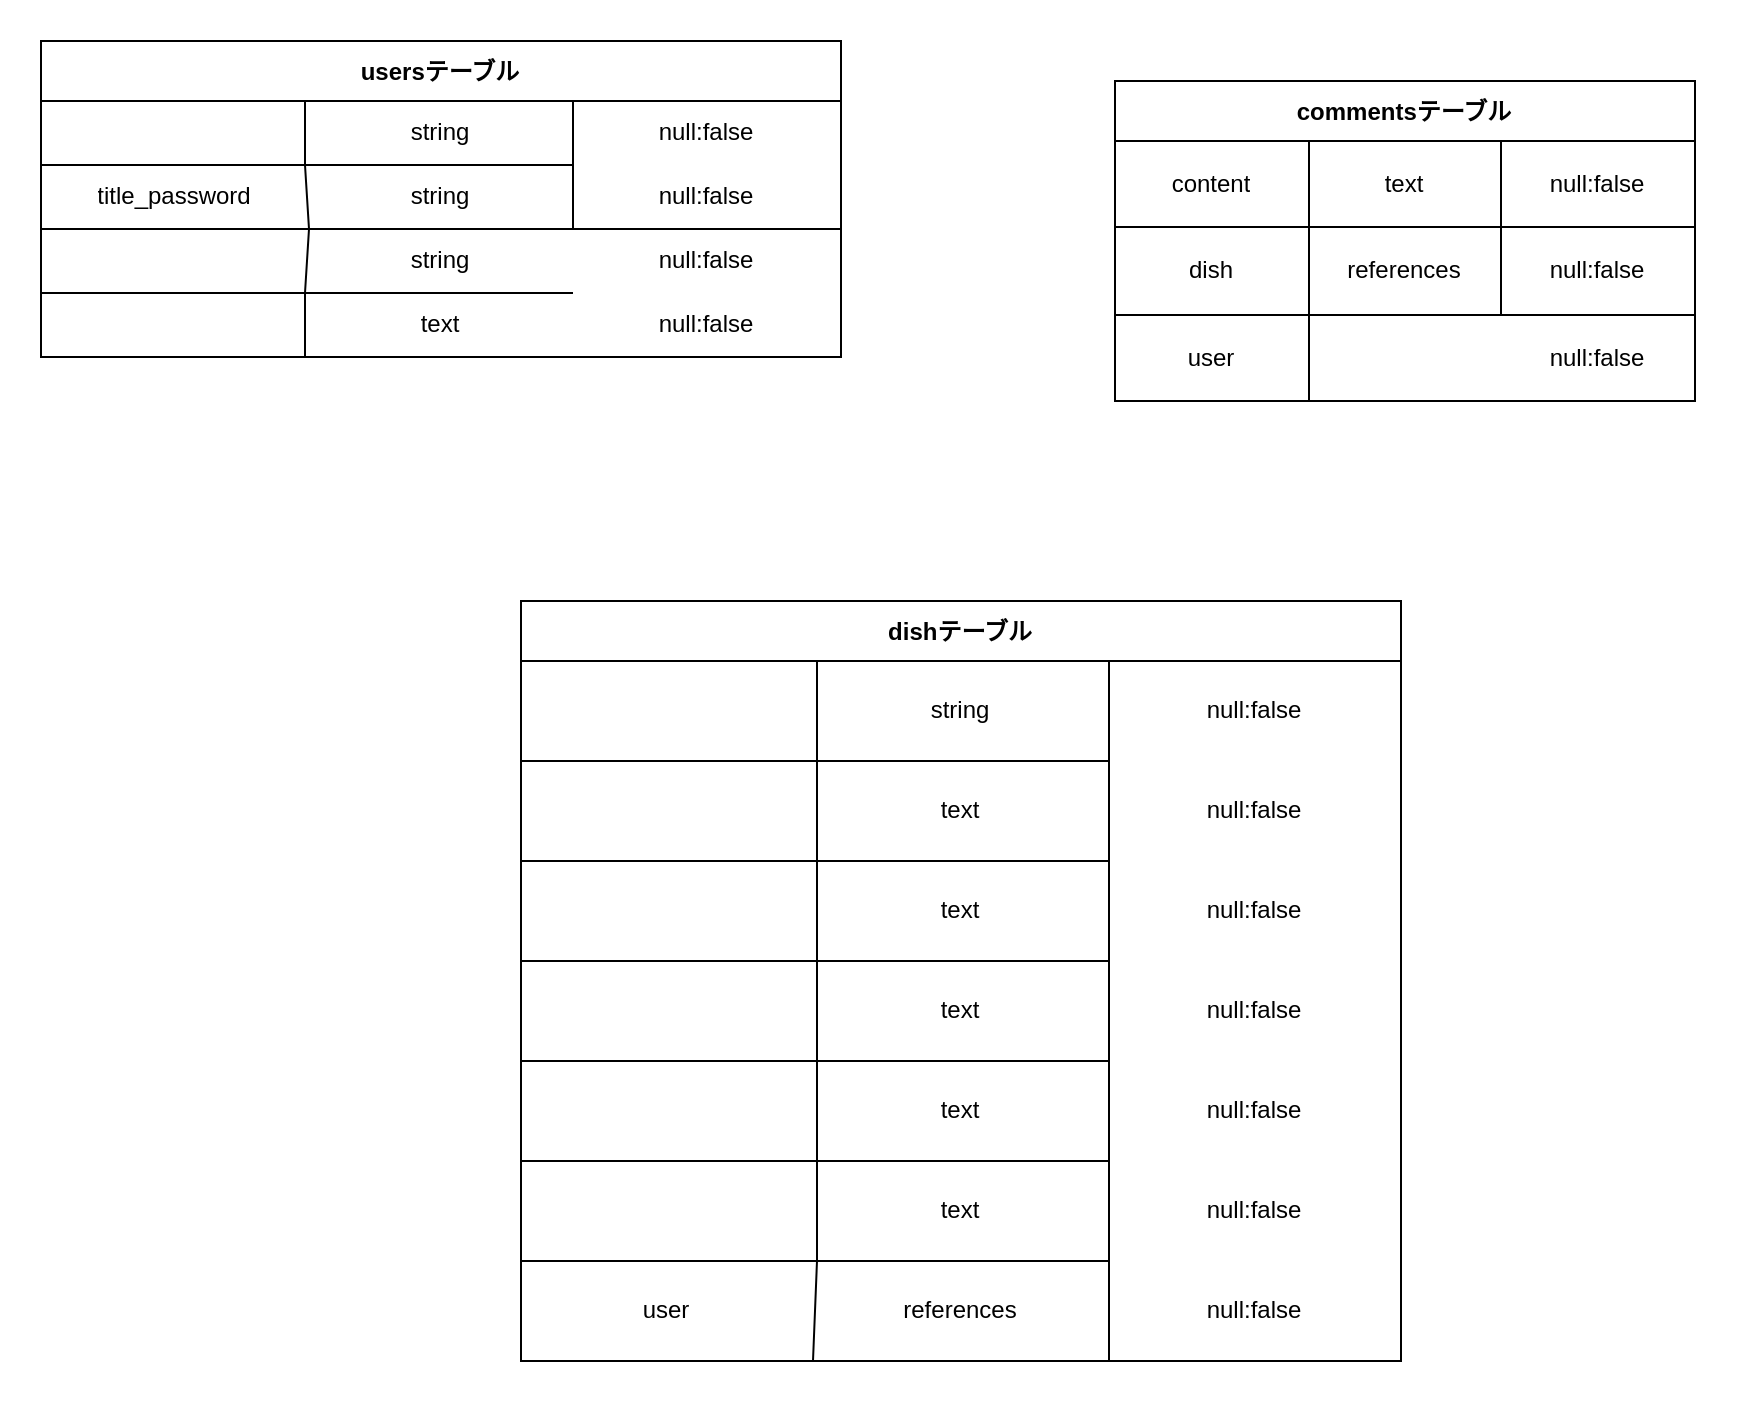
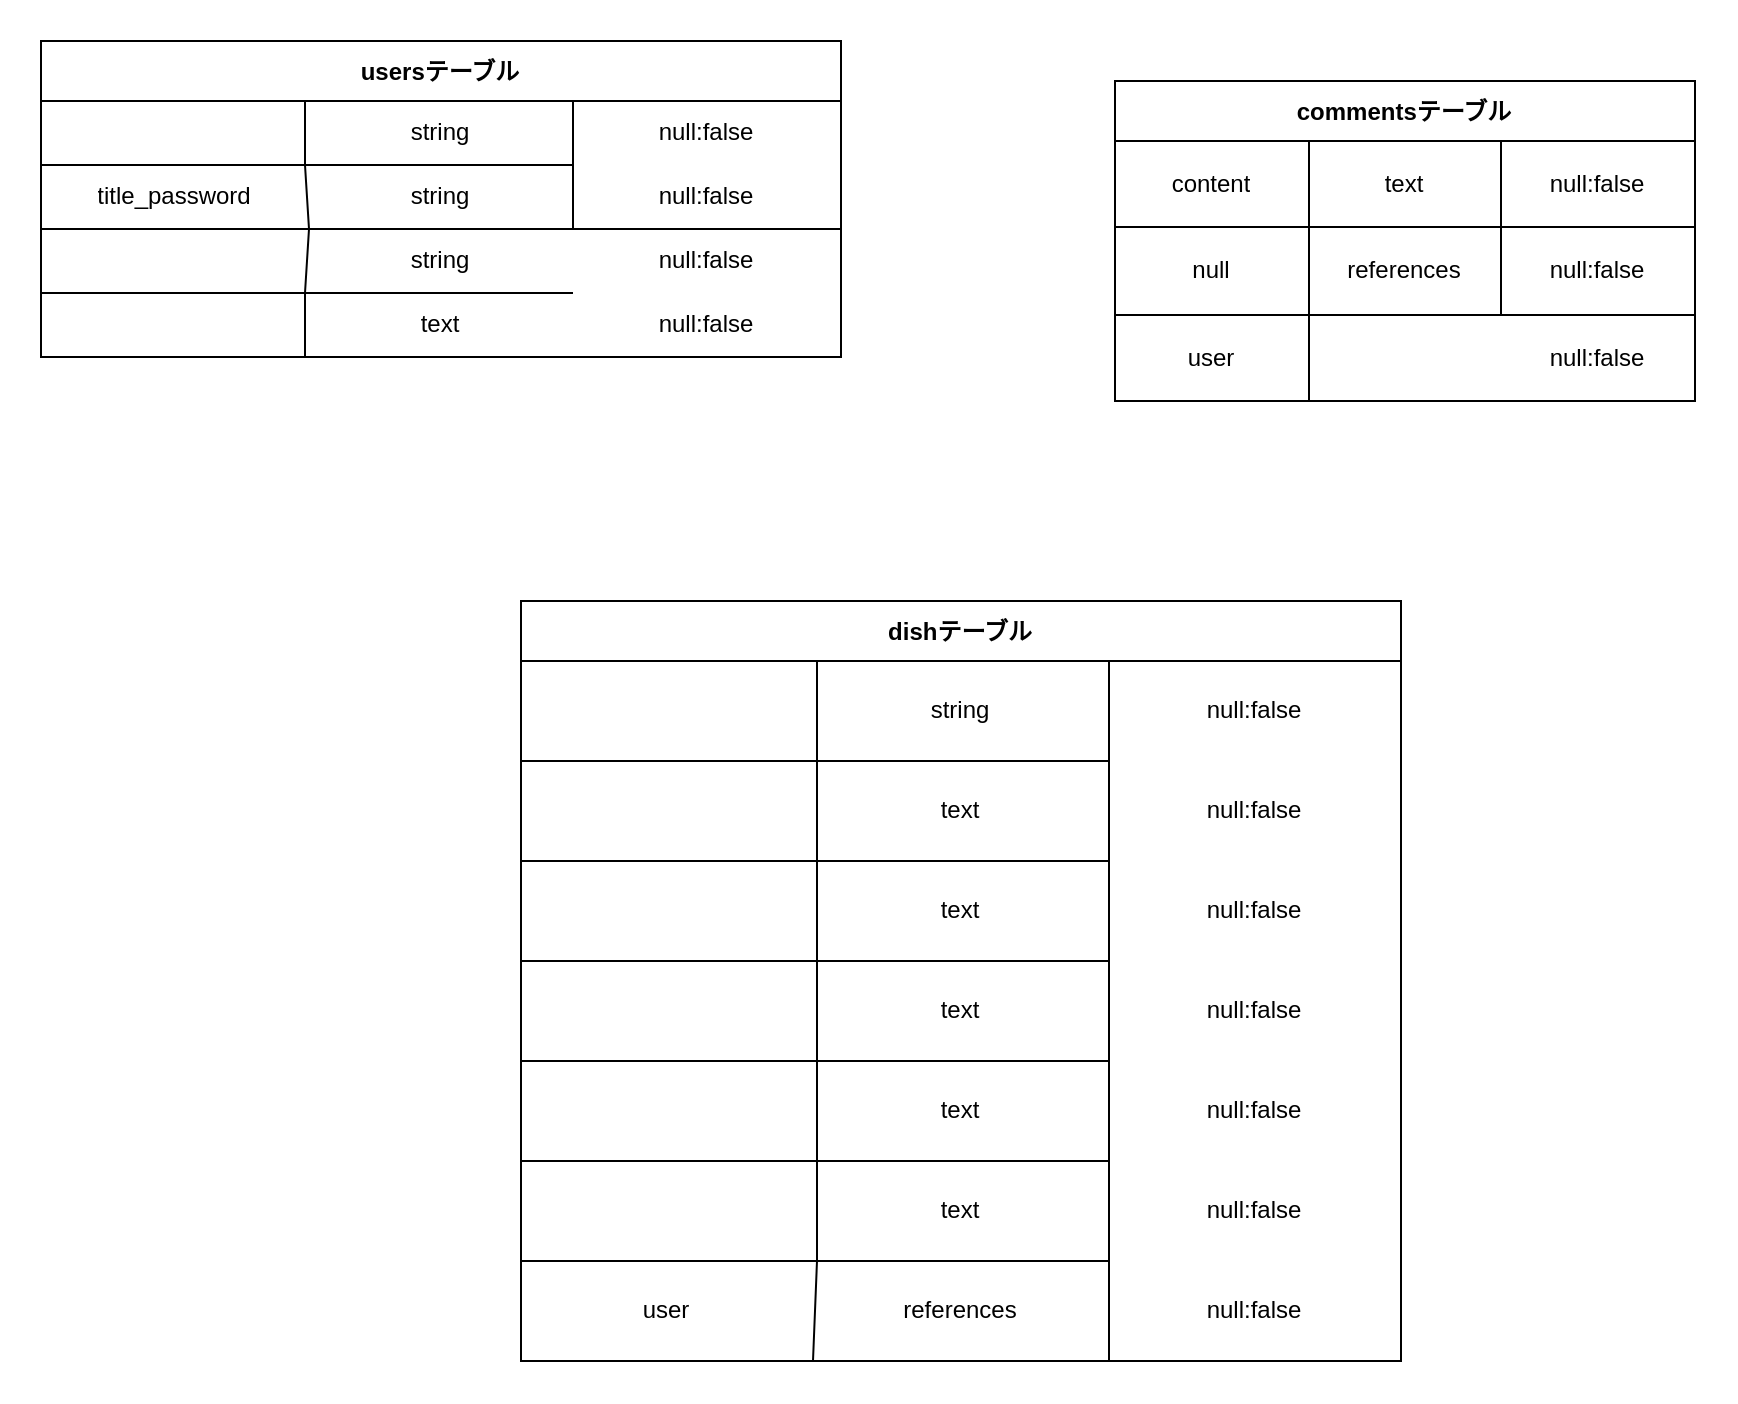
node "dish": label "dish" -> "null"
